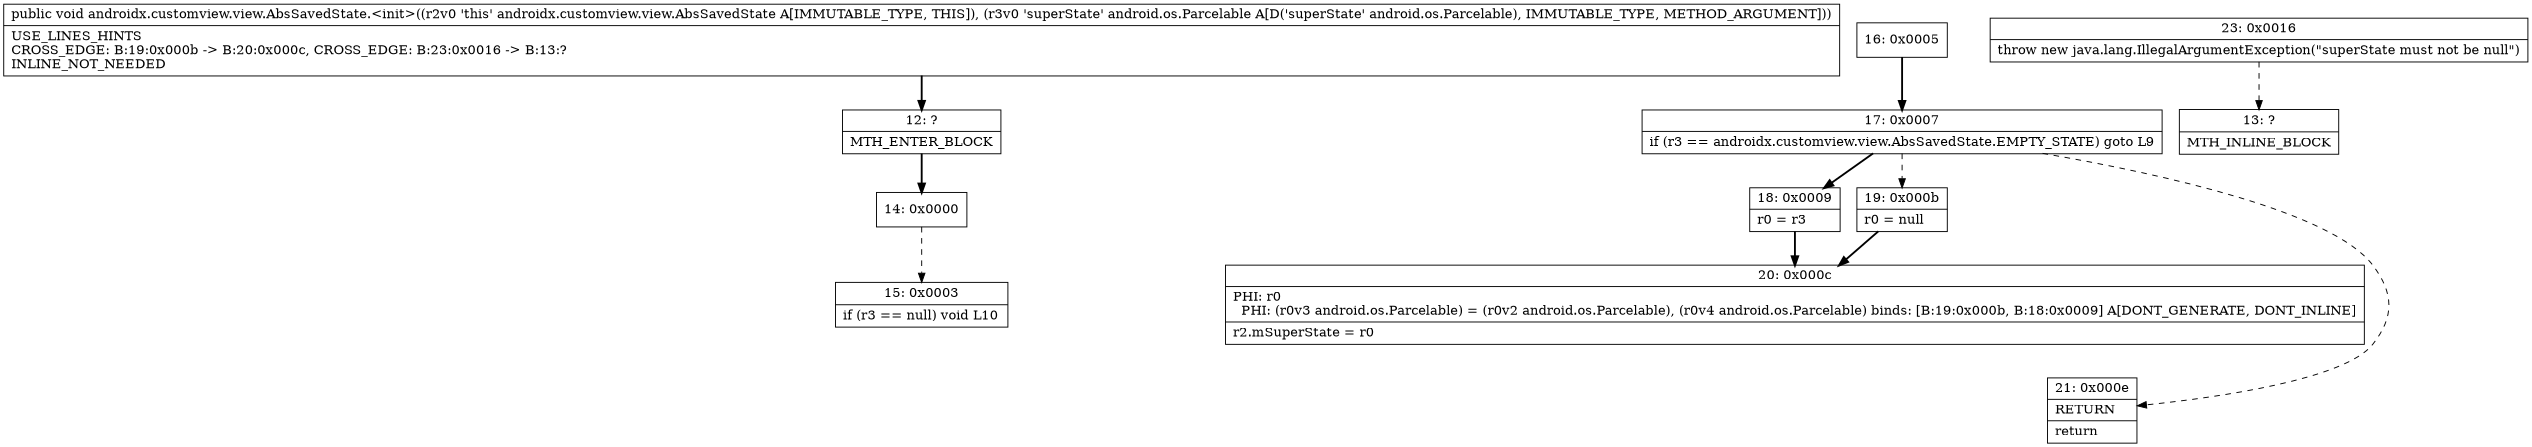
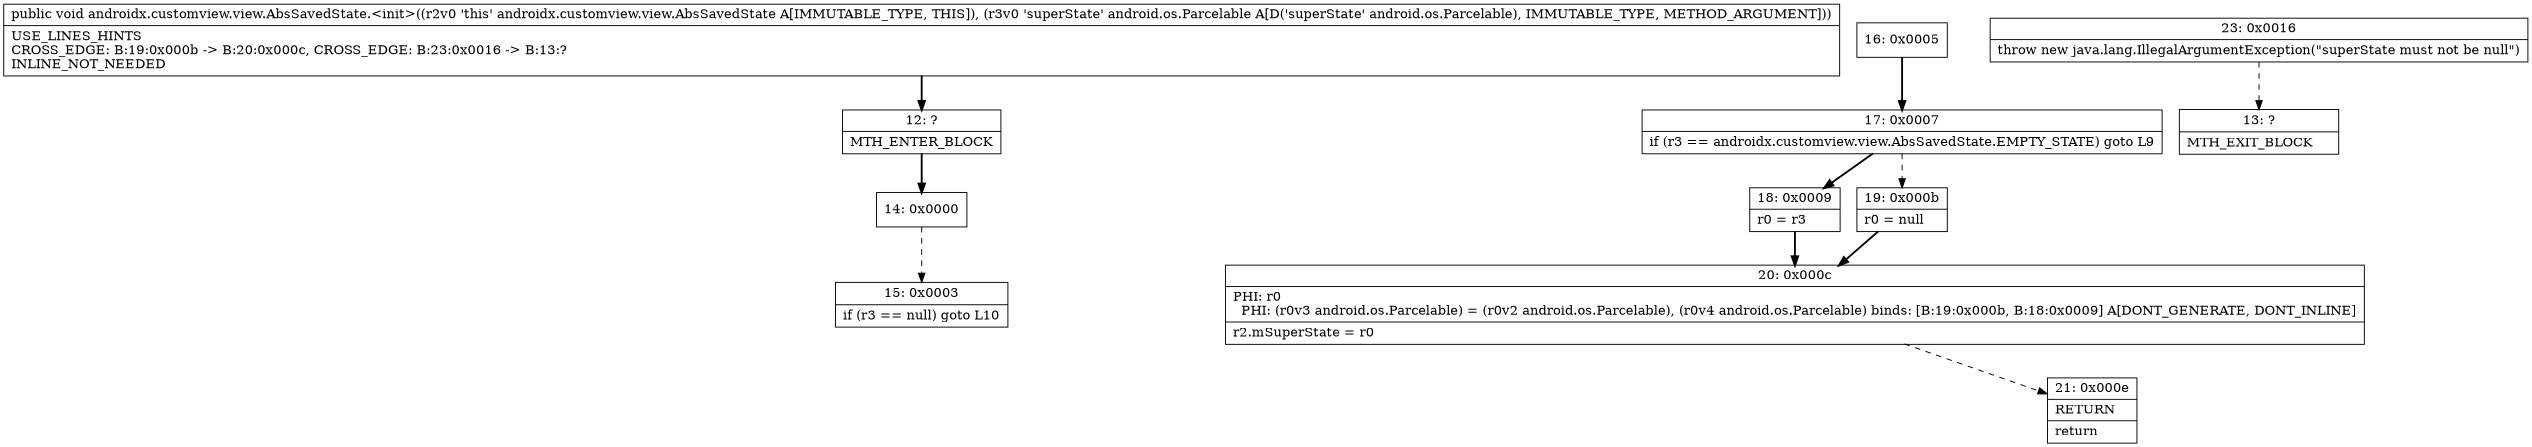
node "13: ?": text "MTH_INLINE_BLOCK" -> "MTH_EXIT_BLOCK"
edge "17: 0x0007" -> "21: 0x000e": now "20: 0x000c" -> "21: 0x000e"
node "15: 0x0003": text "if (r3 == null) void L10" -> "if (r3 == null) goto L10"
